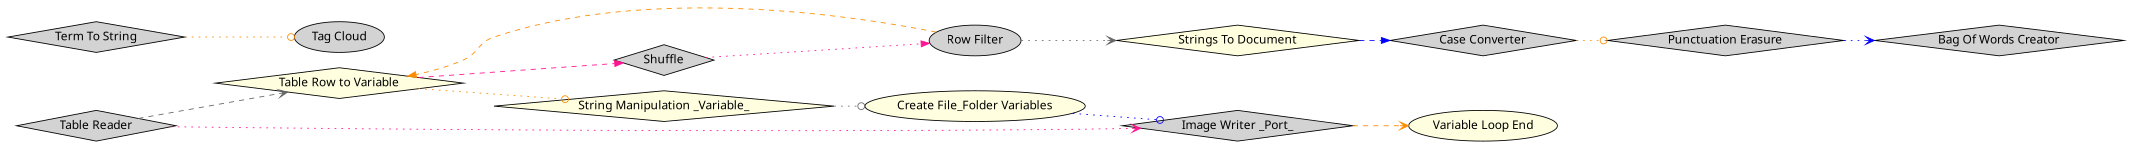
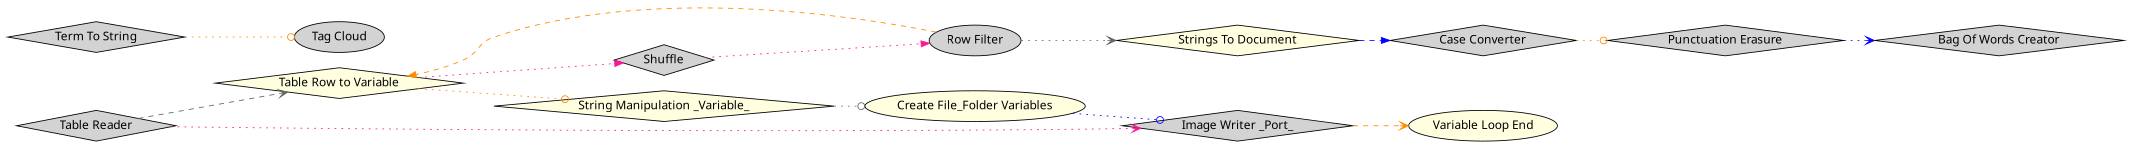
edge "Table Row to Variable" -> "Shuffle": style dashed -> dotted
